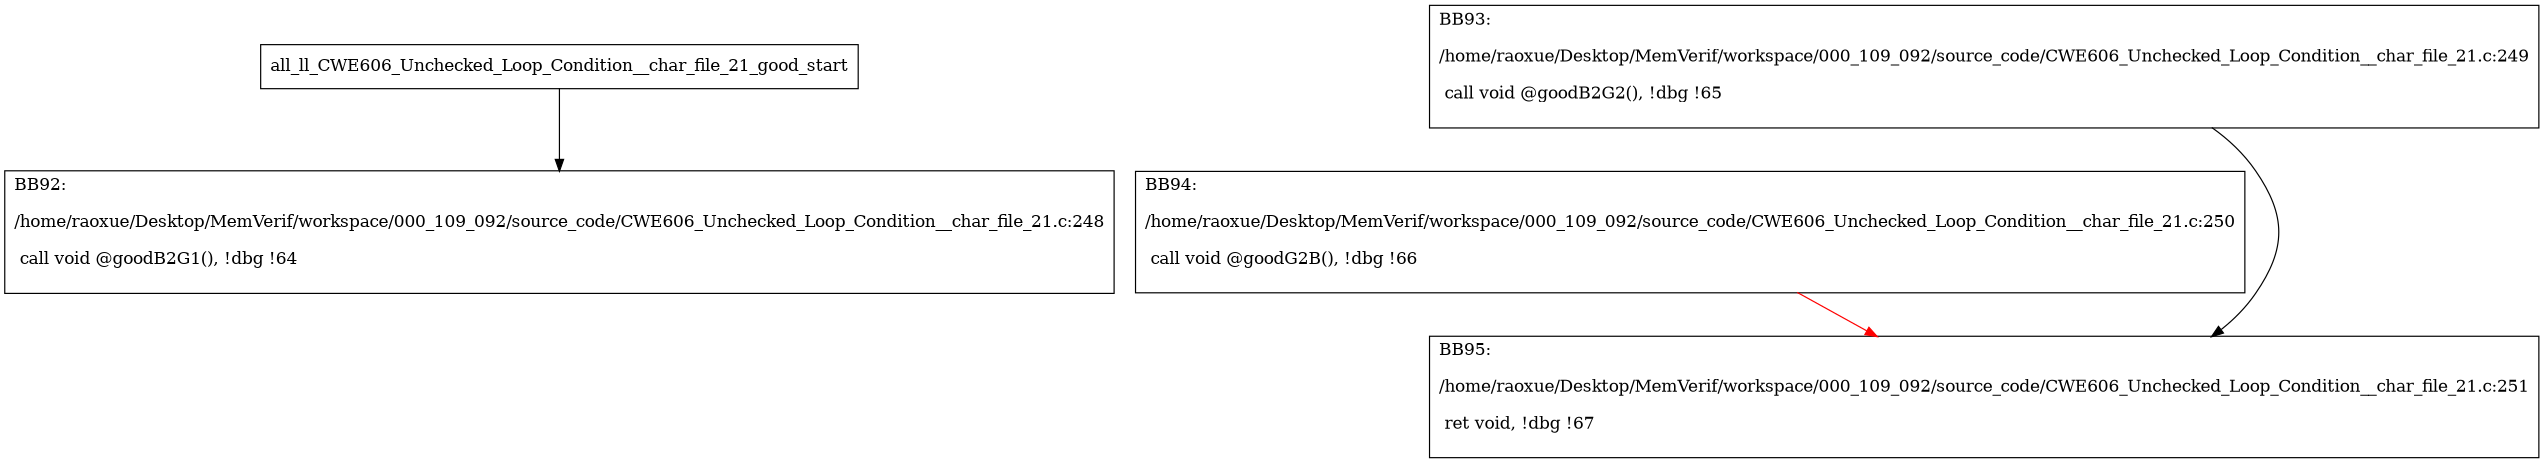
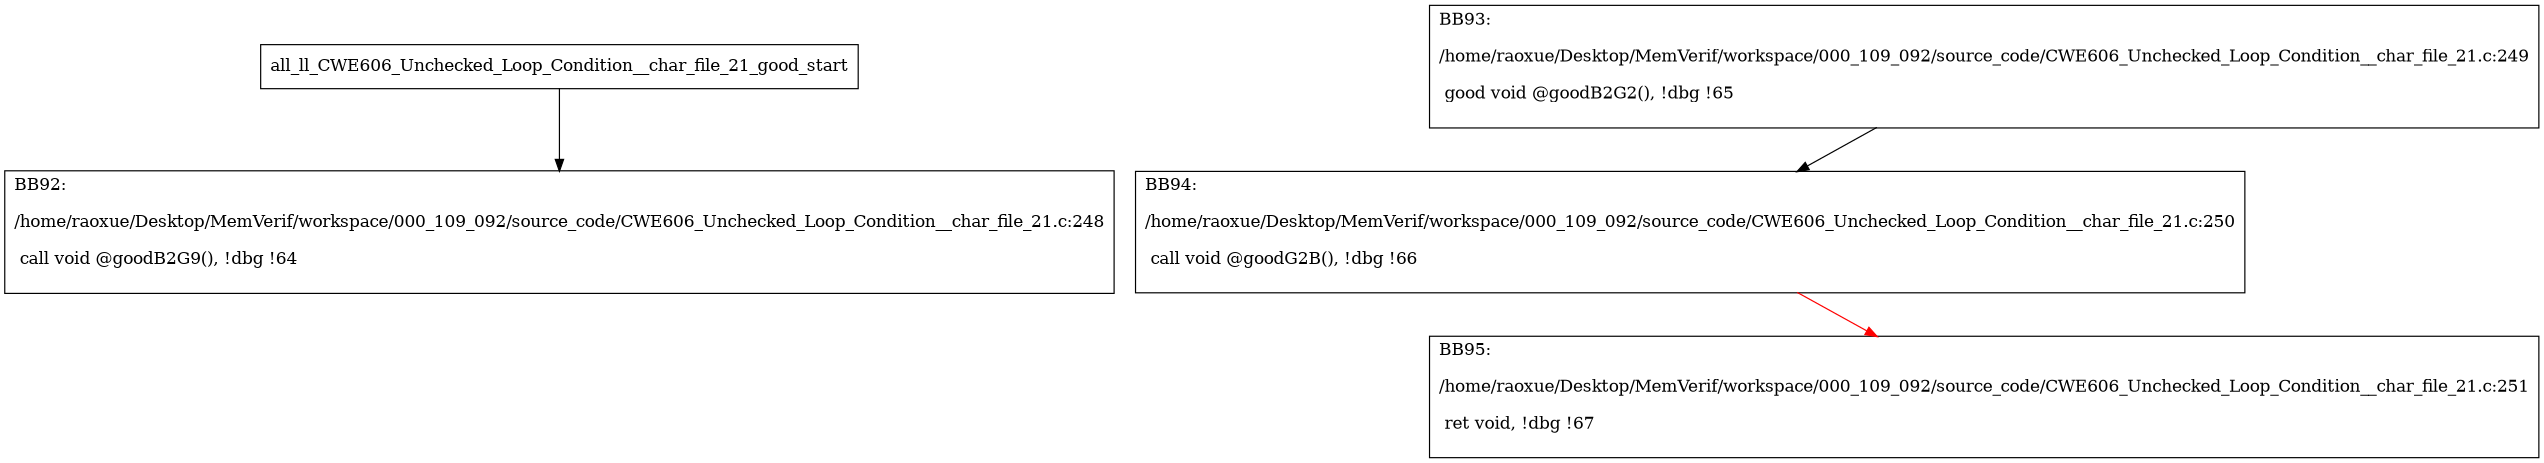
node "BB93:": text "call void @goodB2G2(), !dbg !65" -> "good void @goodB2G2(), !dbg !65"
edge "BB93:" -> "BB95:": now "BB93:" -> "BB94:"
node "BB92:": text "call void @goodB2G1(), !dbg !64" -> "call void @goodB2G9(), !dbg !64"
